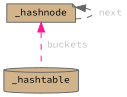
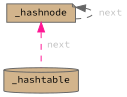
edge "_hashtable" -> "_hashnode": label " buckets" -> " next"
